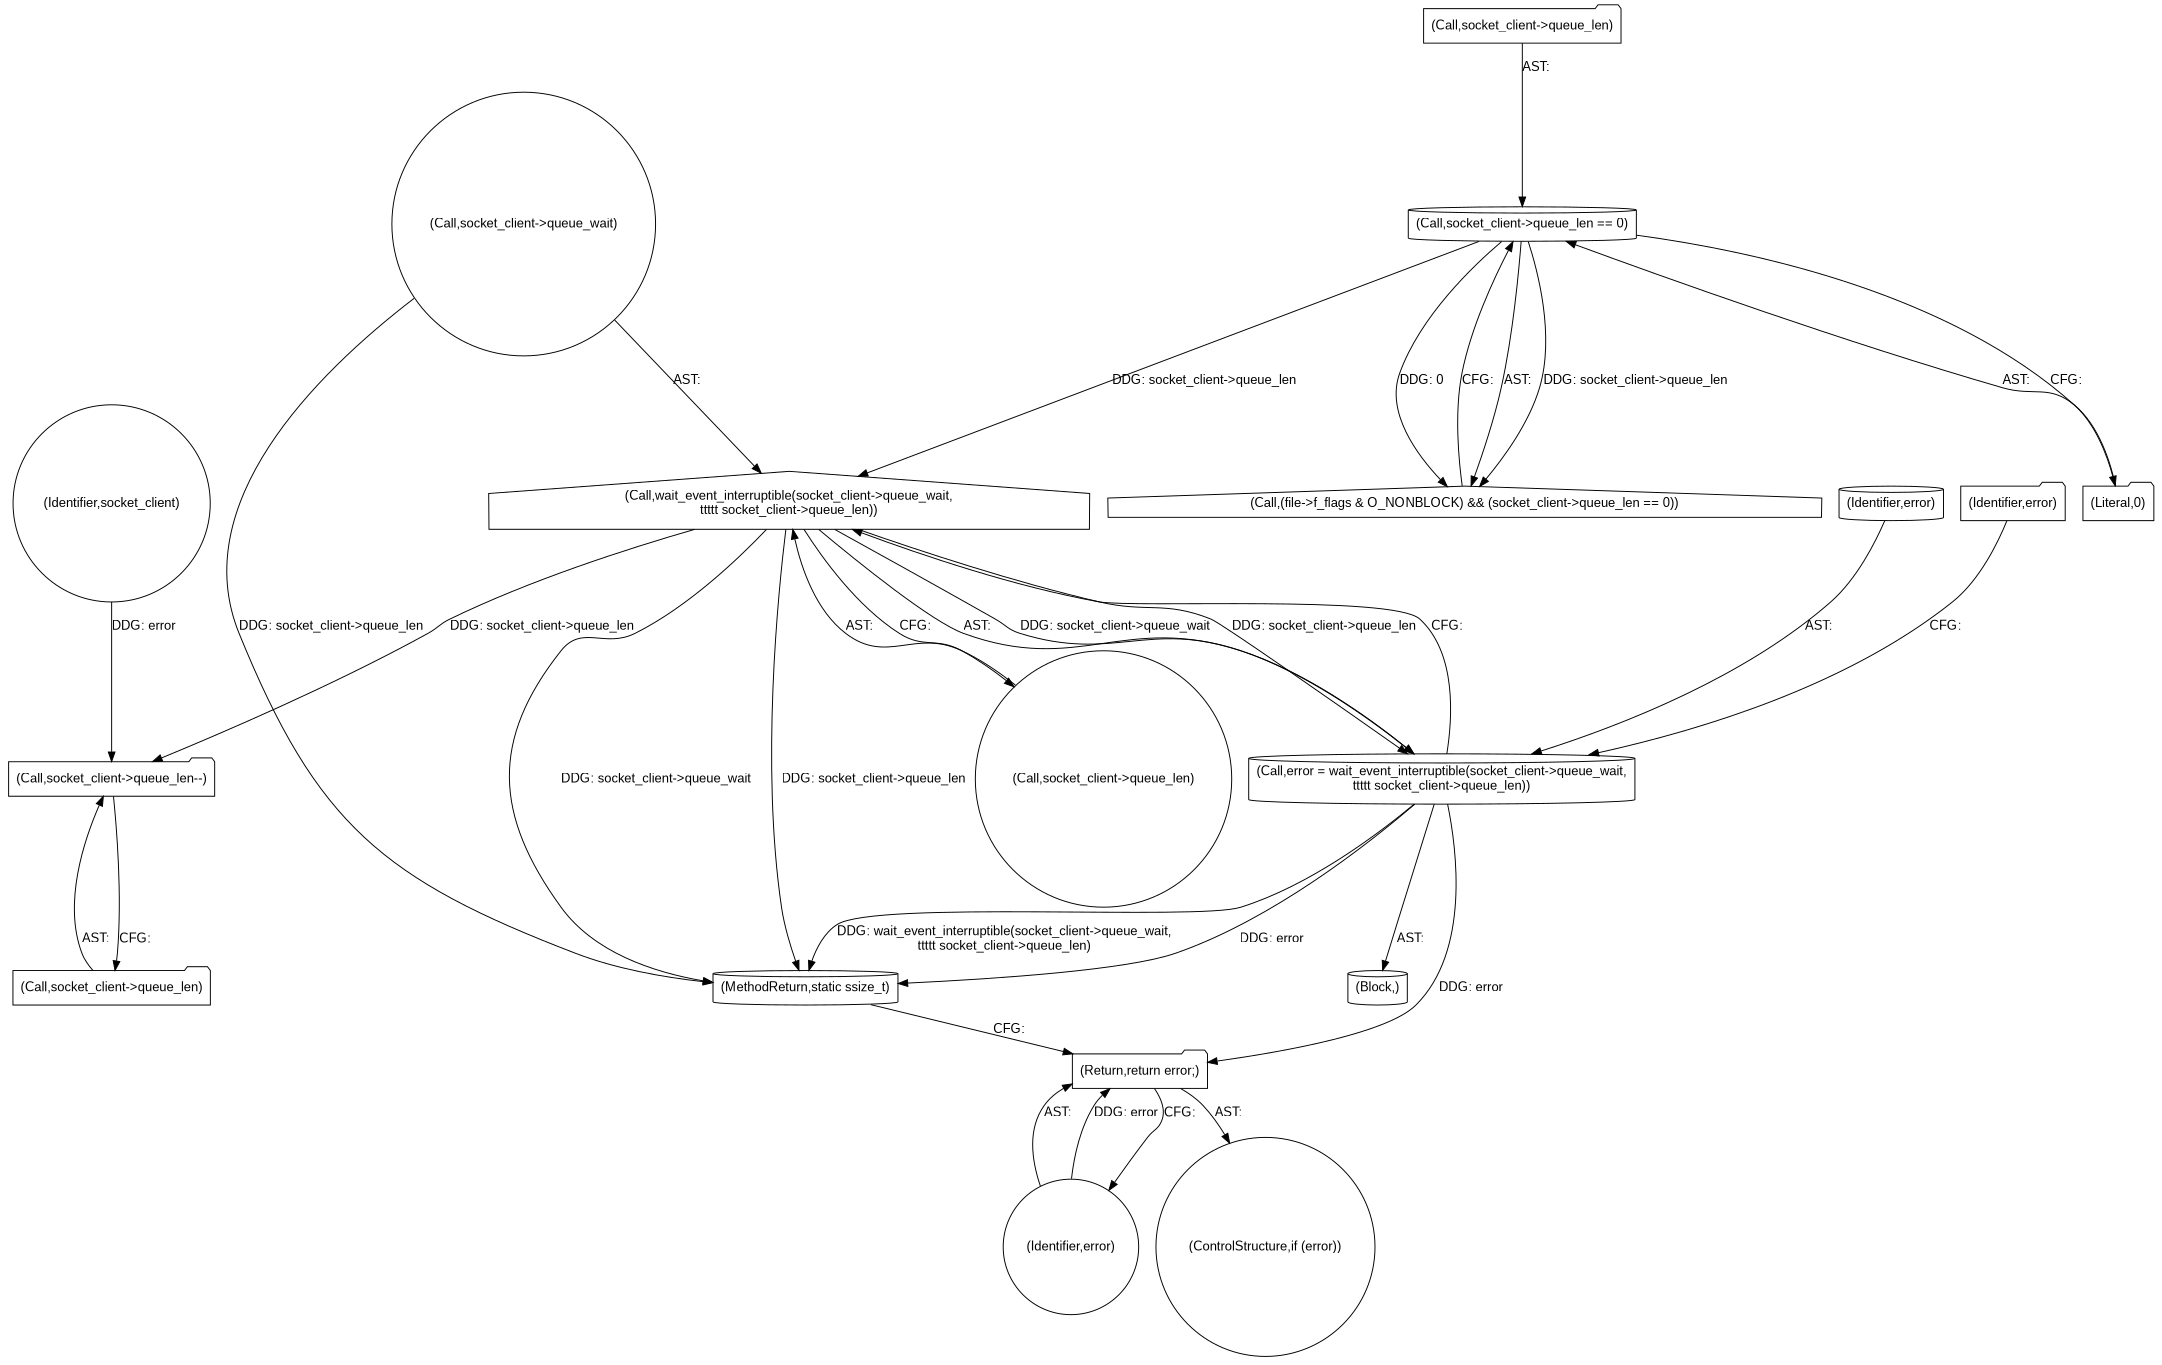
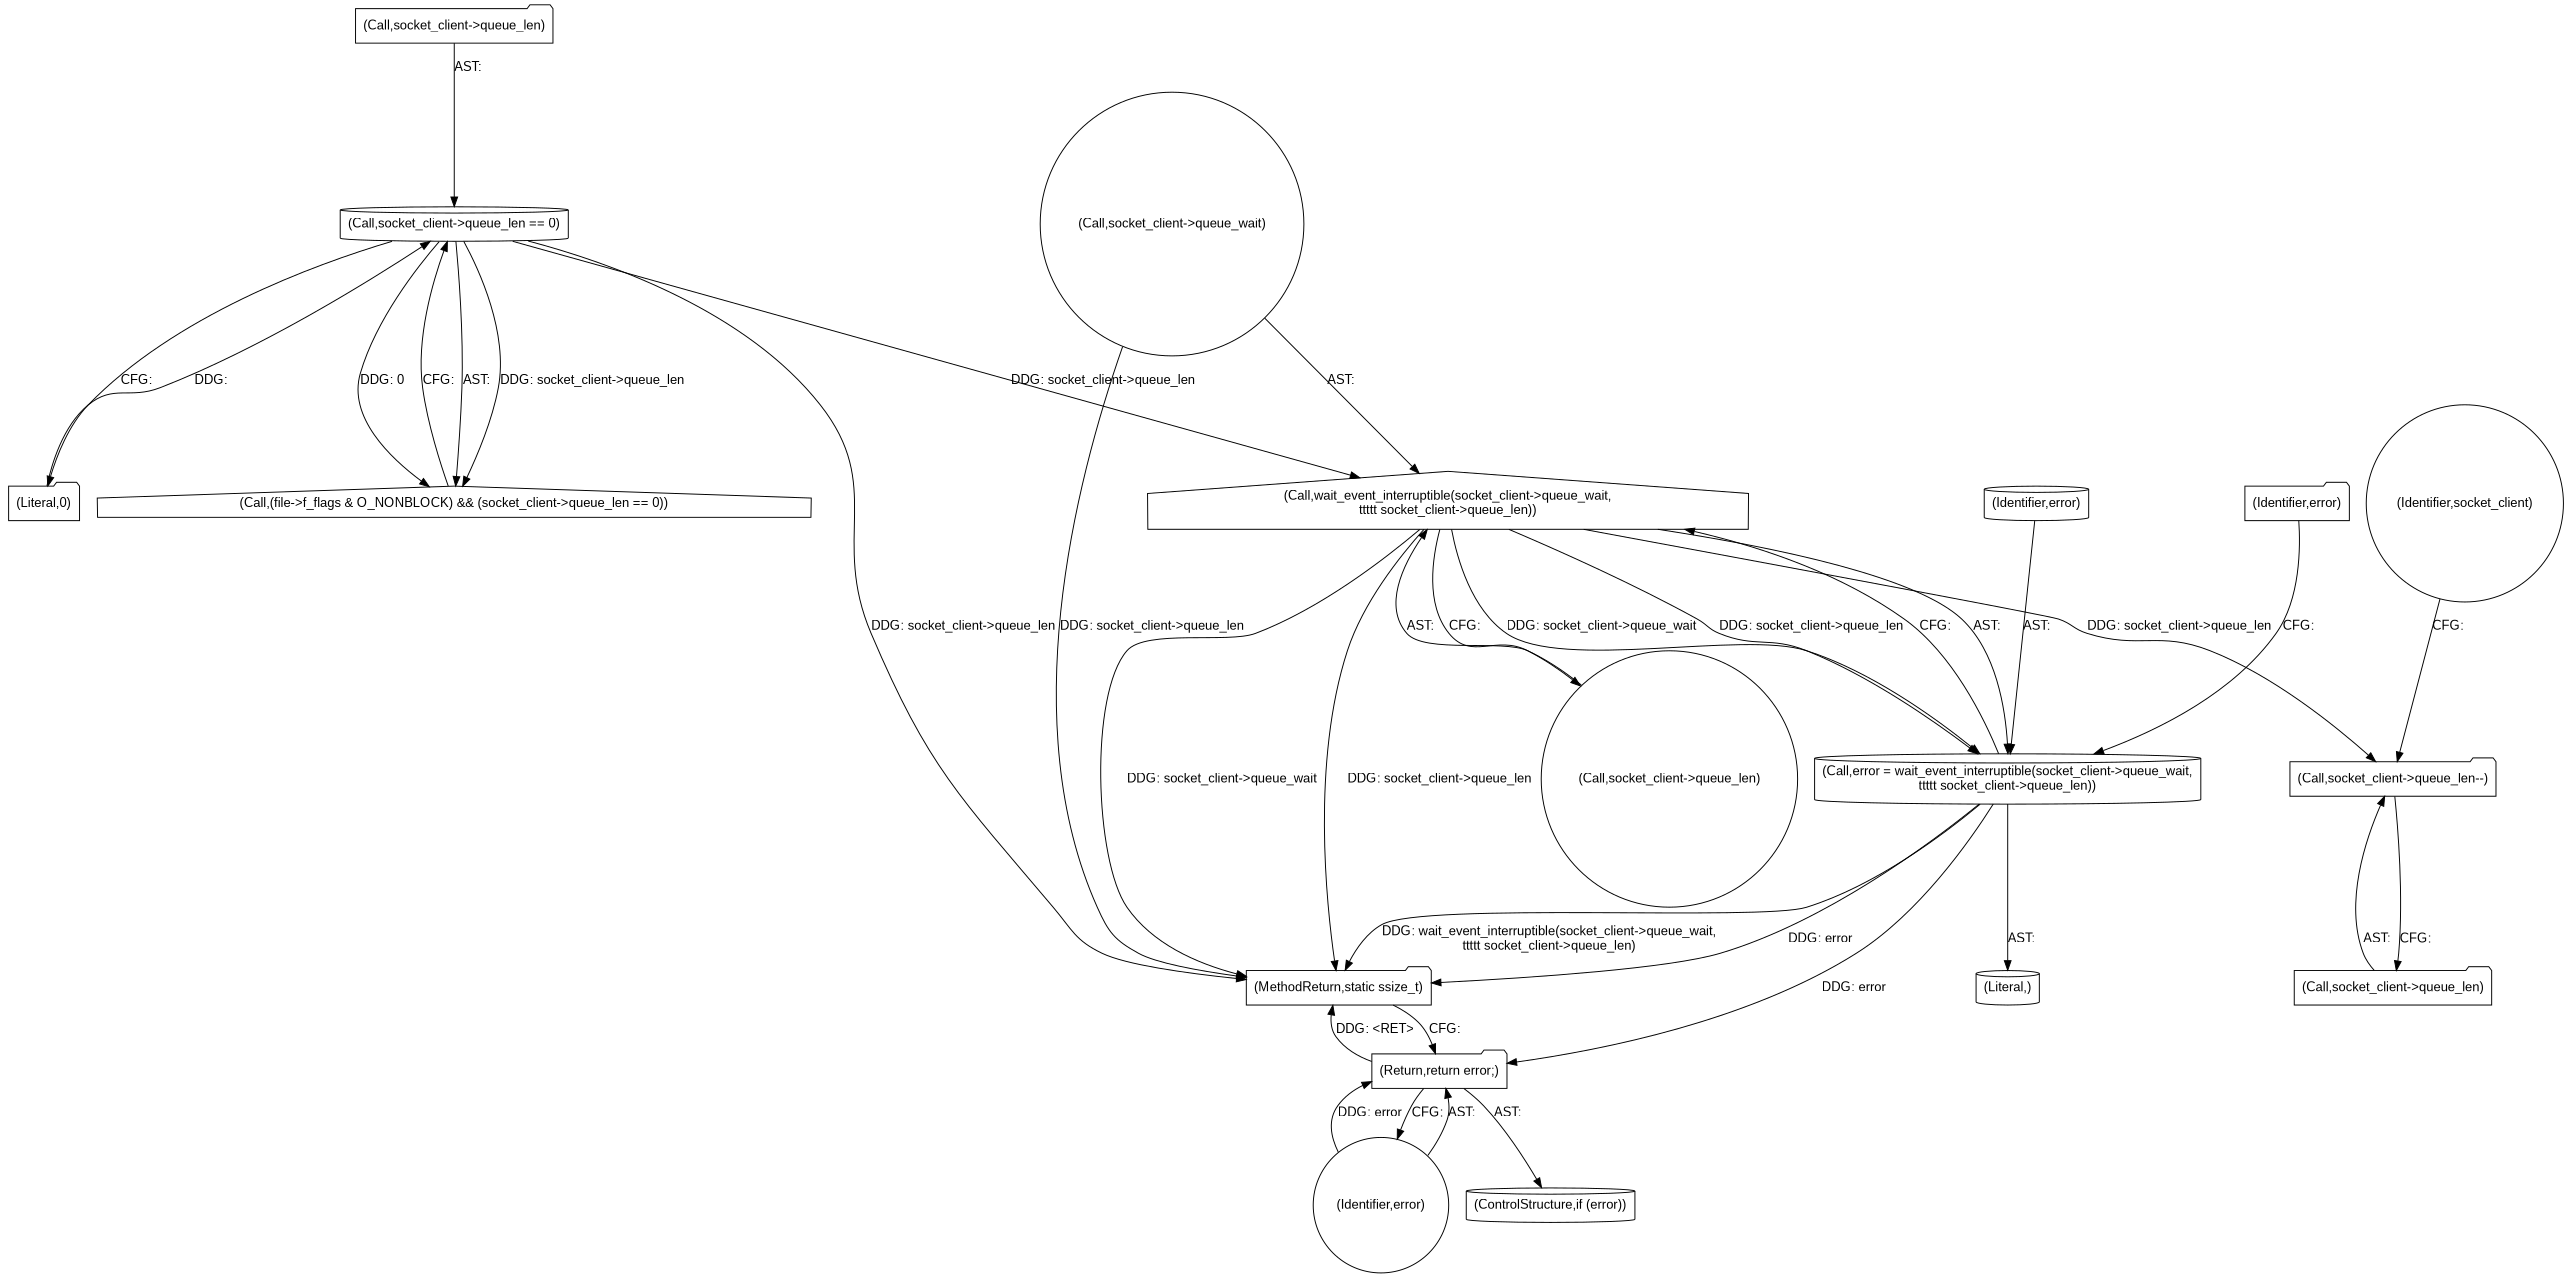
edge "(Literal,0)" -> "(Call,socket_client->queue_len == 0)": label "AST: " -> "DDG: "
edge "(Call,socket_client->queue_len == 0)" -> "(MethodReturn,static ssize_t)": added, label "DDG: socket_client->queue_len"
edge "(Identifier,socket_client)" -> "(Call,socket_client->queue_len--)": label "DDG: error" -> "CFG: "
node "(MethodReturn,static ssize_t)": shape cylinder -> folder
node "(Block,)": label "(Block,)" -> "(Literal,)"
edge "(Return,return error;)" -> "(MethodReturn,static ssize_t)": added, label "DDG: <RET>"
node "(ControlStructure,if (error))": shape circle -> cylinder
